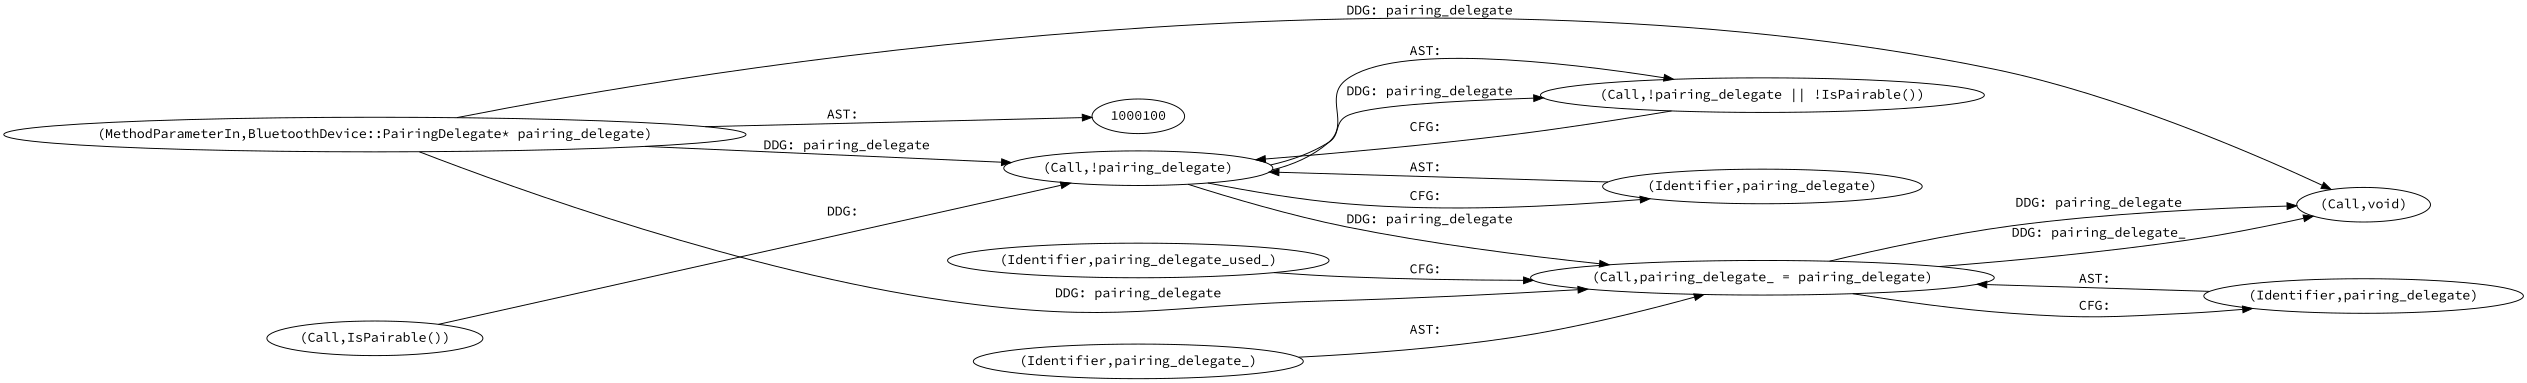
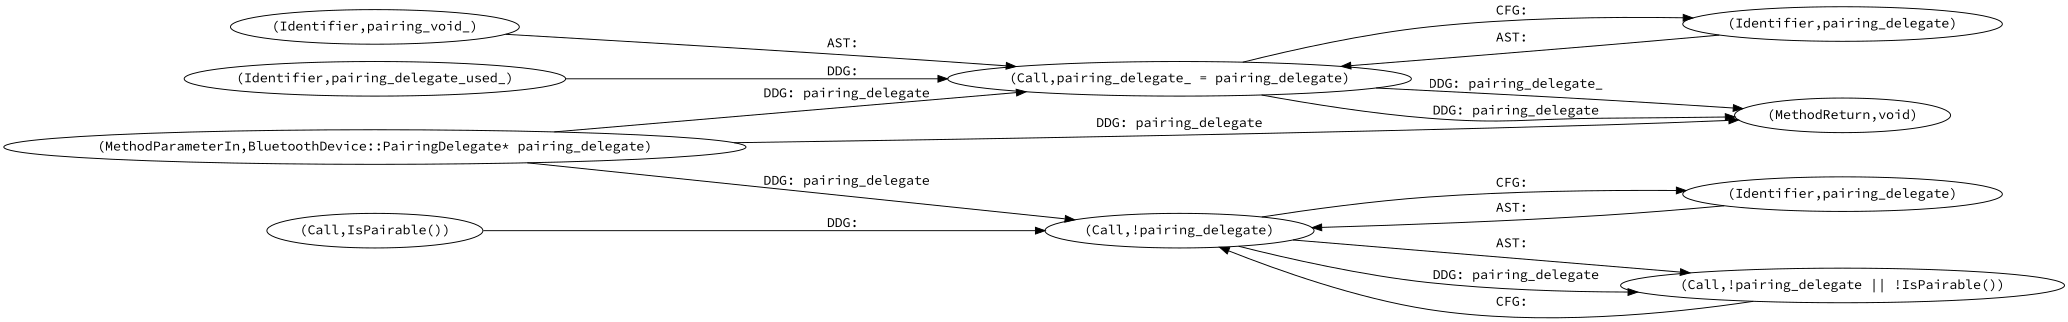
node "1000100": removed
node "(Call,void)": label "(Call,void)" -> "(MethodReturn,void)"
edge "(Call,!pairing_delegate)" -> "(Call,pairing_delegate_ = pairing_delegate)": removed, label "DDG: pairing_delegate"
edge "(Identifier,pairing_delegate_used_)" -> "(Call,pairing_delegate_ = pairing_delegate)": label "CFG: " -> "DDG: "
node "(Identifier,pairing_delegate_)": label "(Identifier,pairing_delegate_)" -> "(Identifier,pairing_void_)"
